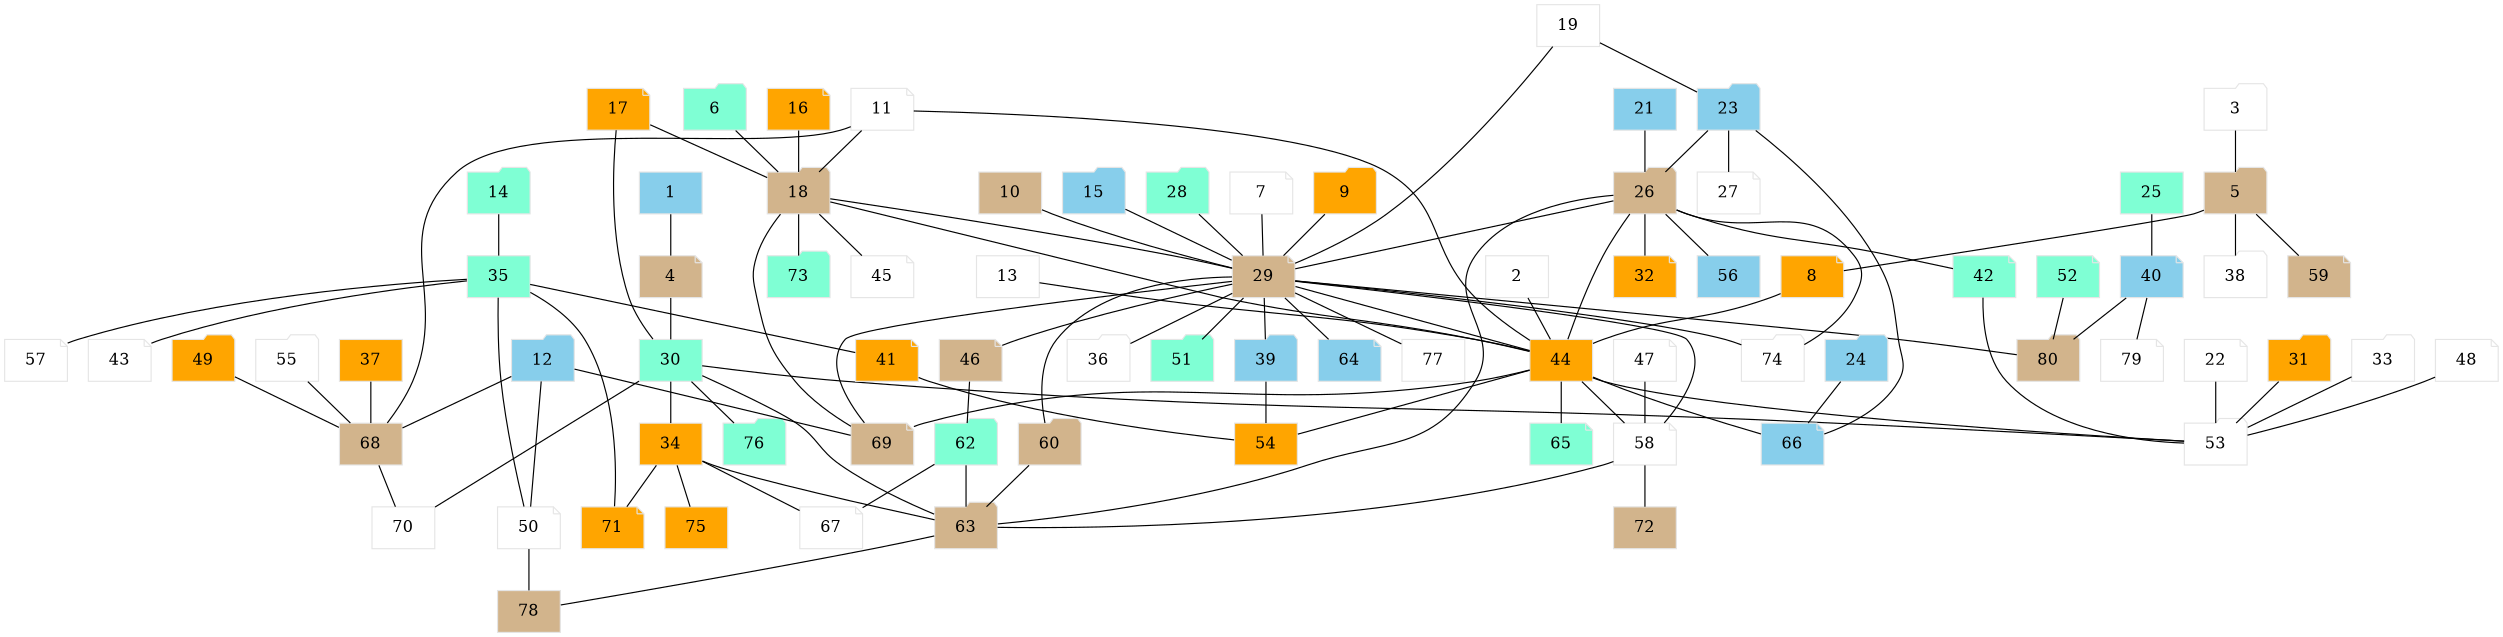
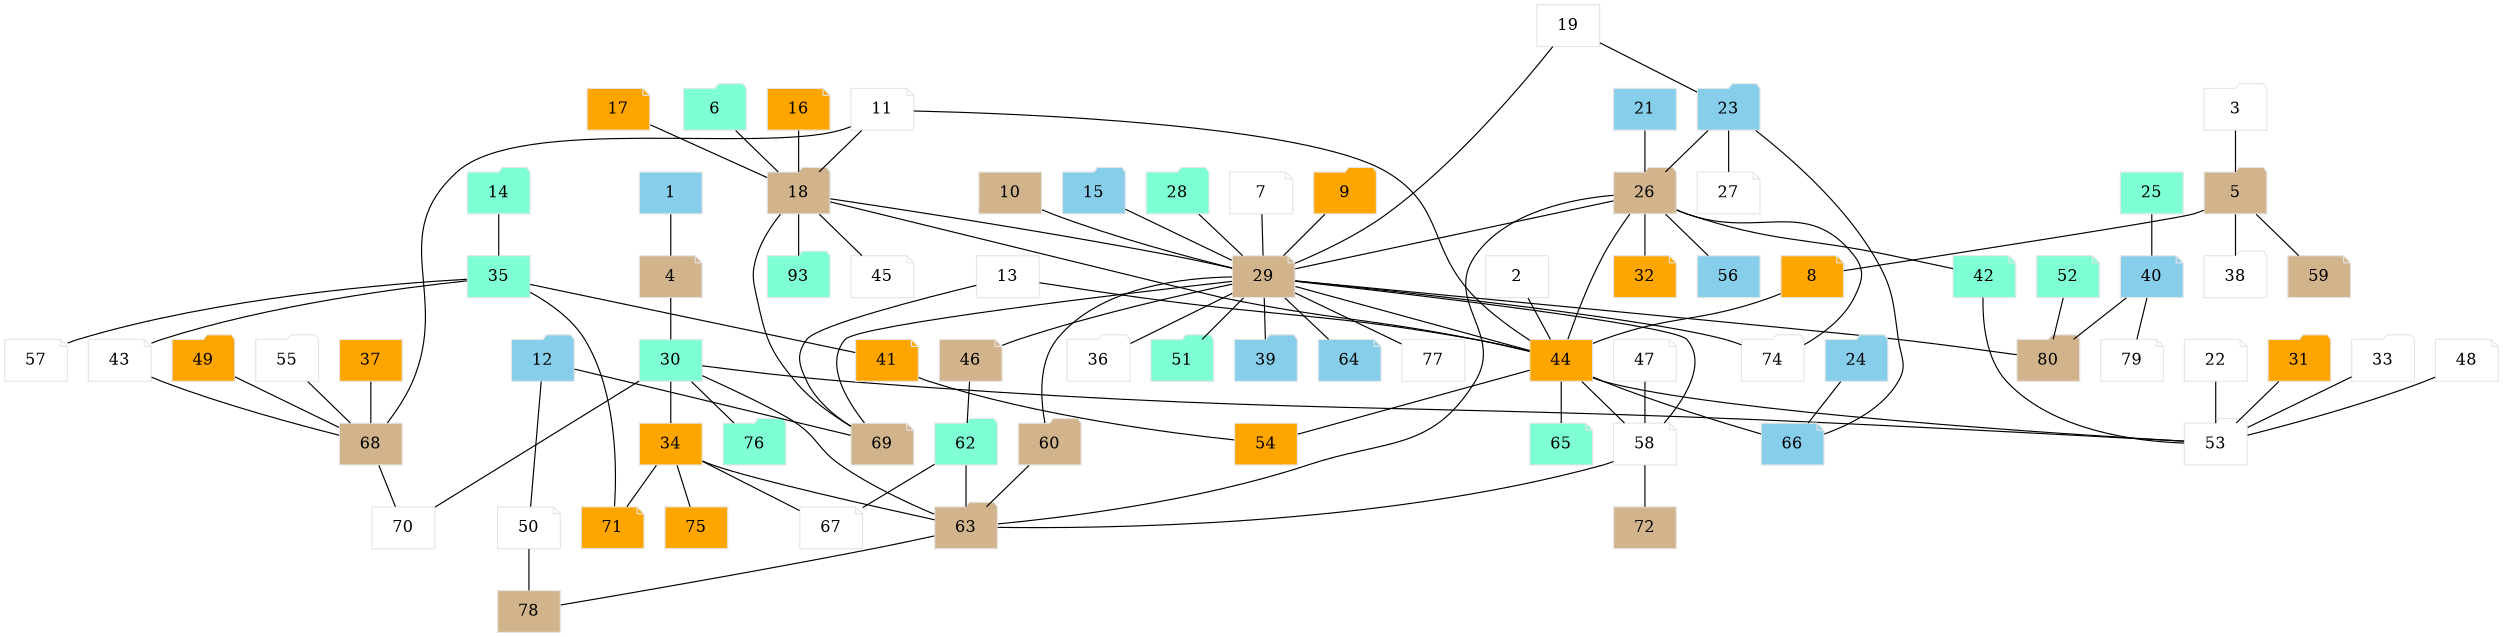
edge "17" -- "30": removed
node "73": label "73" -> "93"
edge "44" -- "69": now "13" -- "69"
edge "12" -- "68": now "43" -- "68"
edge "35" -- "50": removed
edge "39" -- "54": removed
